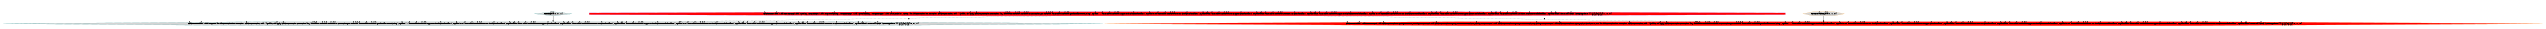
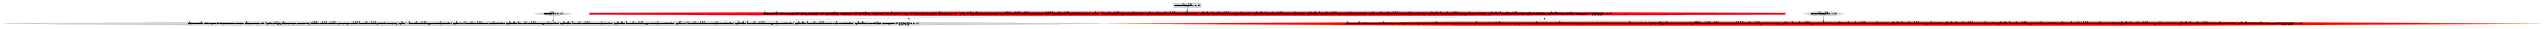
node "testLexOracleAsJava['1', '0', '0']": added
